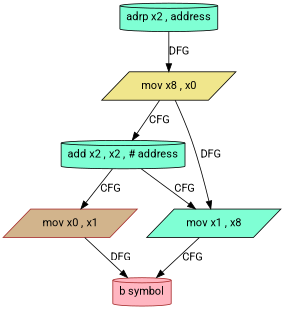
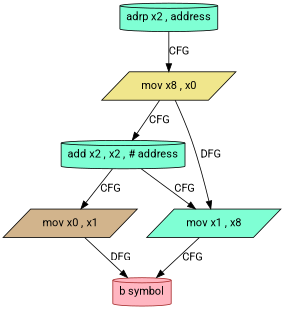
edge "adrp x2 , address" -> "mov x8 , x0": label "DFG" -> "CFG"
node "mov x0 , x1": color brown -> black
